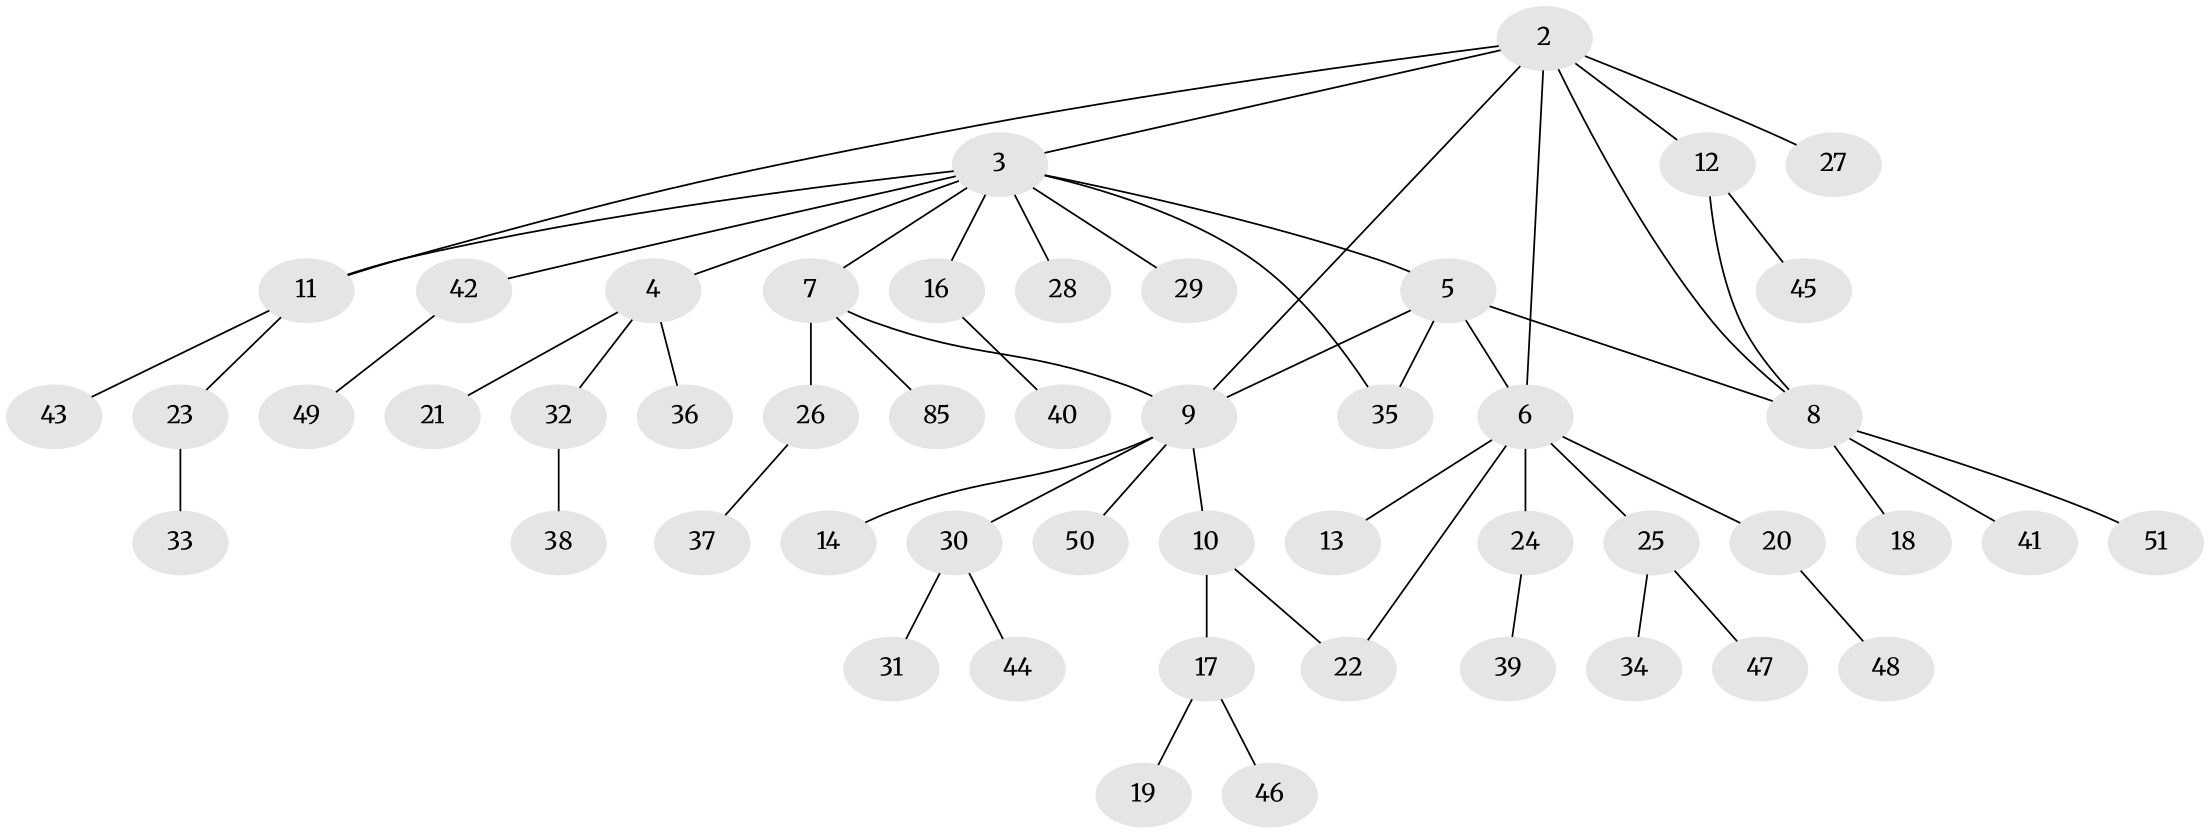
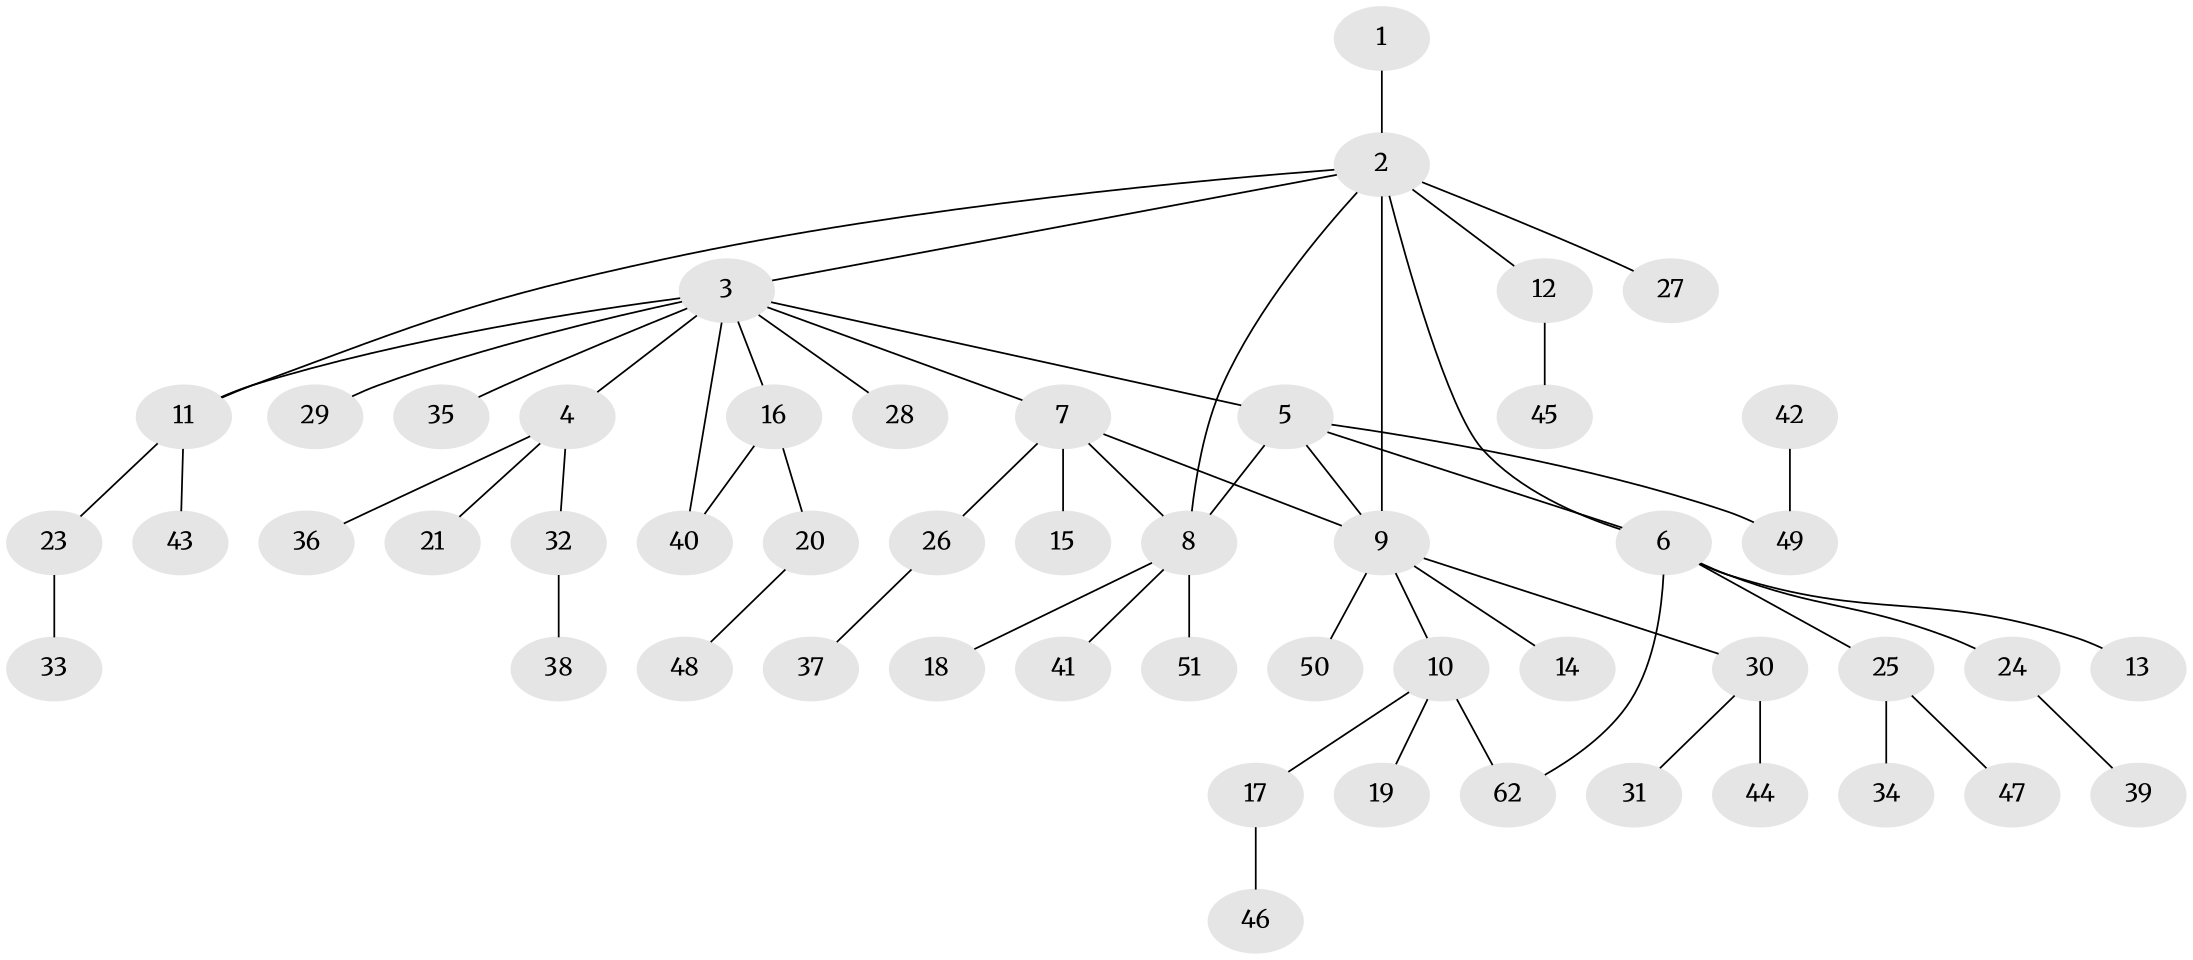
node "1": added
edge "3" -- "42": now "3" -- "40"
edge "12" -- "8": now "7" -- "8"
edge "5" -- "35": now "5" -- "49"
node "85": label "85" -> "15"
edge "6" -- "20": now "16" -- "20"
node "22": label "22" -> "62"
edge "17" -- "19": now "10" -- "19"
